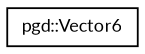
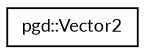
node "pgd::Vector6": label "pgd::Vector6" -> "pgd::Vector2"
